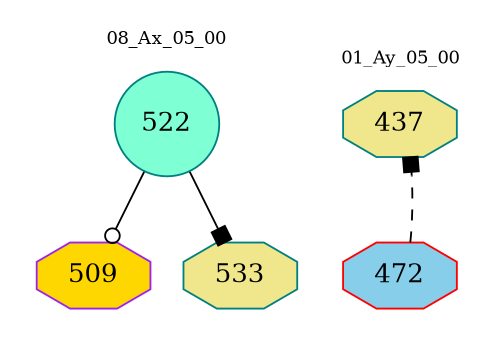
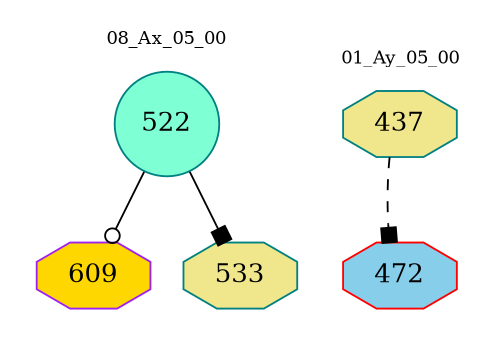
edge "472" -> "437": reversed
node "509": label "509" -> "609"
